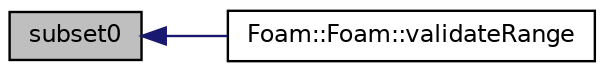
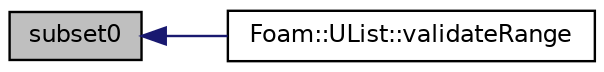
node "Foam::Foam::validateRange": label "Foam::Foam::validateRange" -> "Foam::UList::validateRange"
